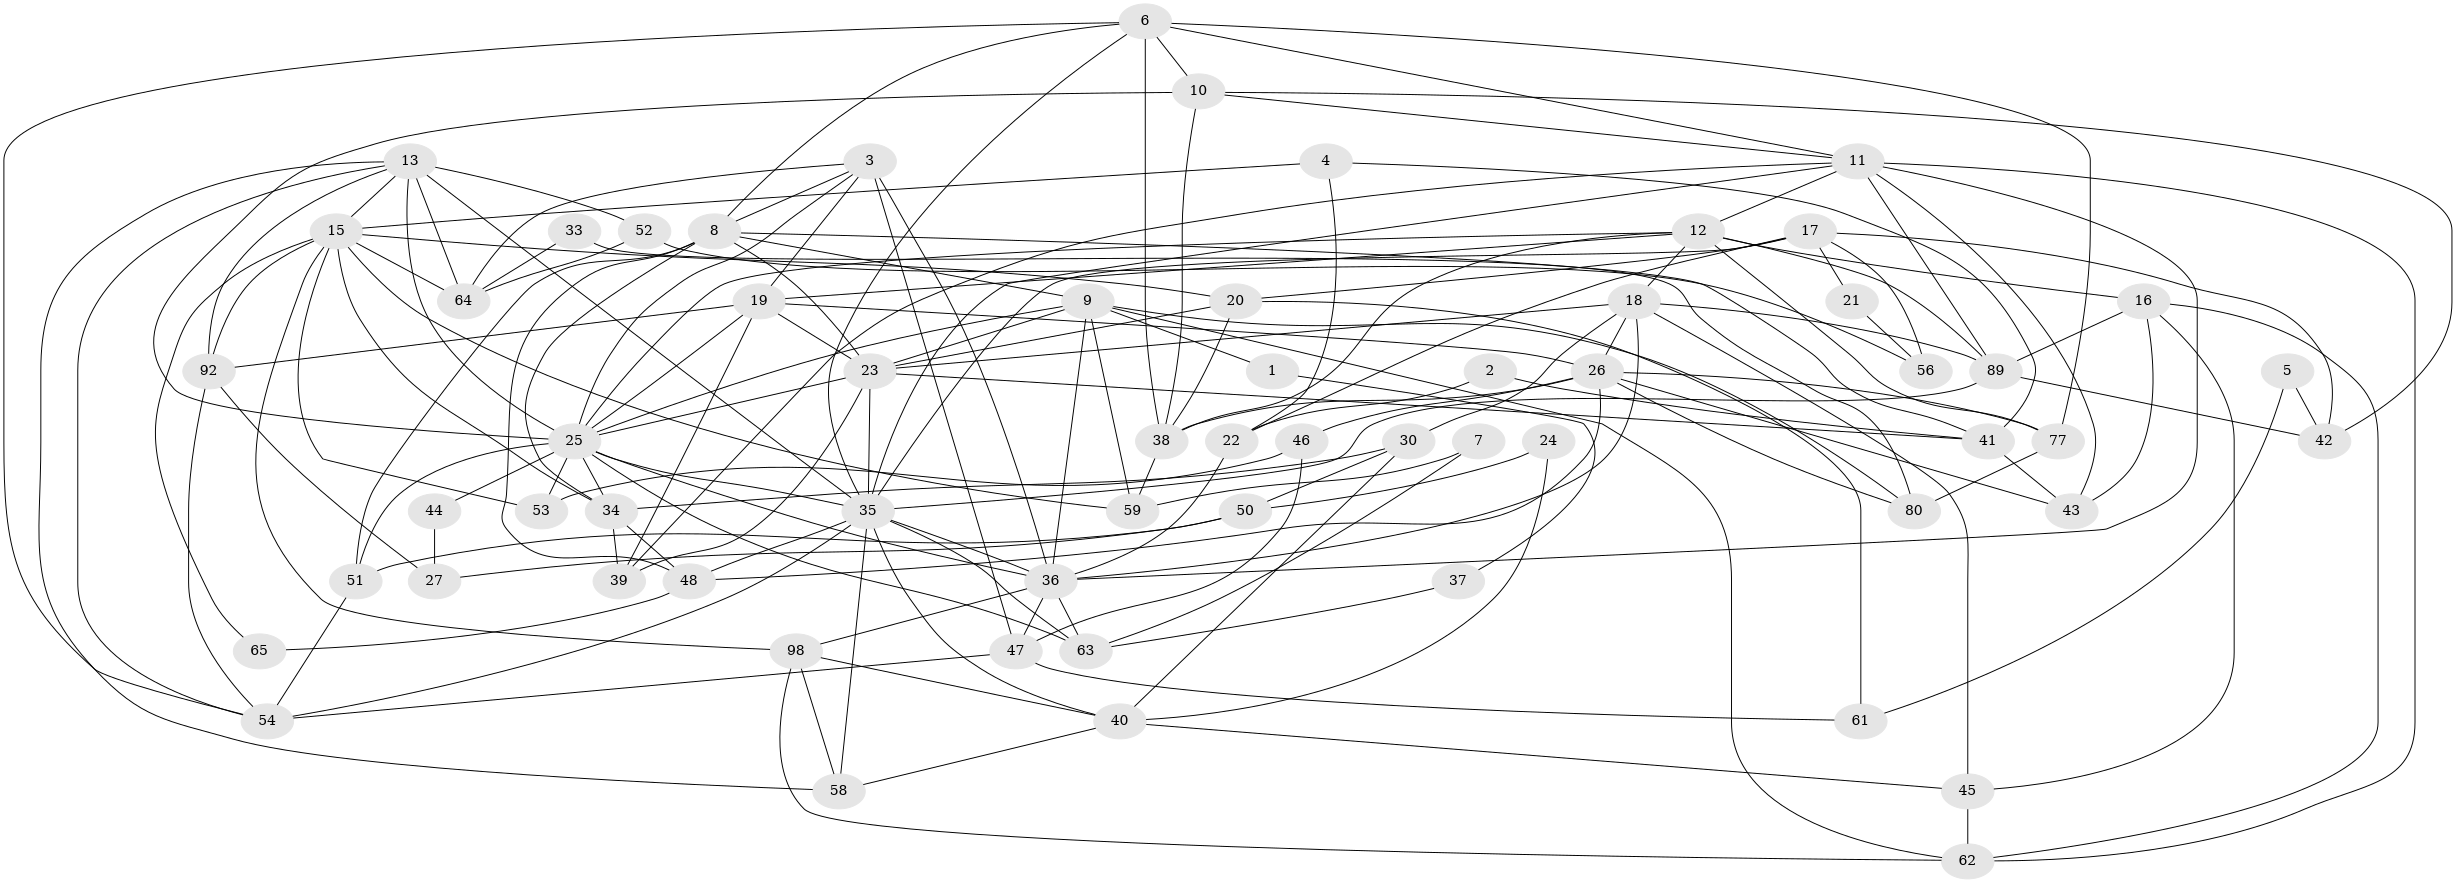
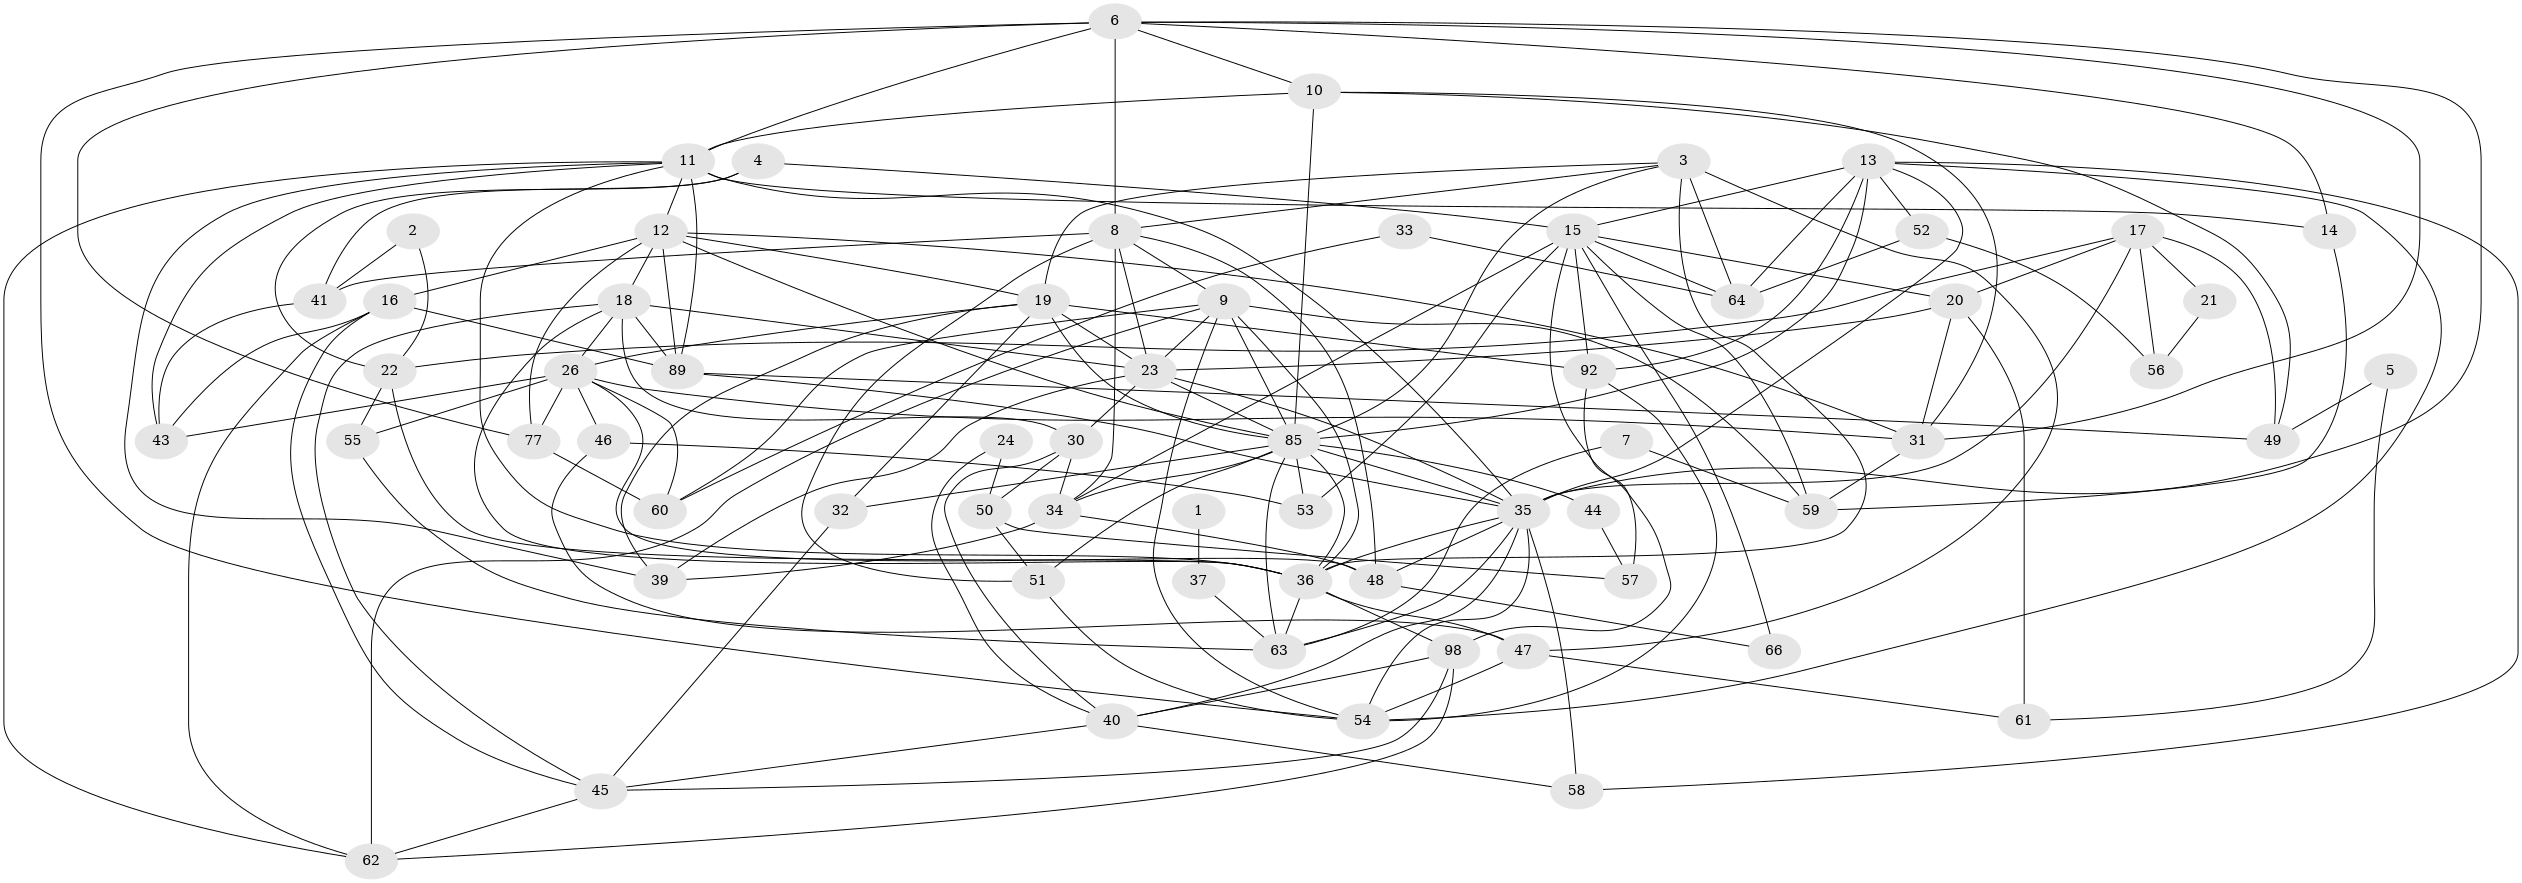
node "14": added
edge "9" -- "1": now "9" -- "54"
edge "23" -- "41": now "23" -- "30"
node "55": added
node "25": label "25" -> "85"
node "38": label "38" -> "31"
node "42": label "42" -> "49"
node "32": added
node "80": label "80" -> "60"
node "27": label "27" -> "57"
node "65": label "65" -> "66"
edge "98" -- "58": now "98" -- "45"
